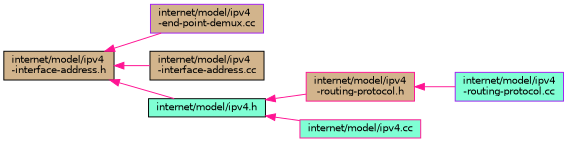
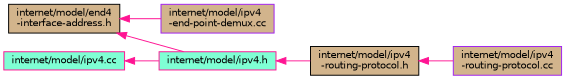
node "internet/model/ipv4 -interface-address.h": label "internet/model/ipv4 -interface-address.h" -> "internet/model/end4 -interface-address.h"
node "internet/model/ipv4 -interface-address.cc": removed
node "internet/model/ipv4 -routing-protocol.h": color deeppink -> black
node "internet/model/ipv4 -routing-protocol.cc": fillcolor aquamarine -> tan
node "internet/model/ipv4.h": color black -> deeppink
edge "internet/model/ipv4.cc" -> "internet/model/ipv4.h": reversed
